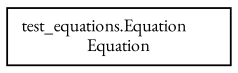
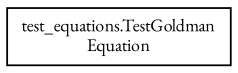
node "test_equations.Equation Equation": label "test_equations.Equation Equation" -> "test_equations.TestGoldman Equation"
